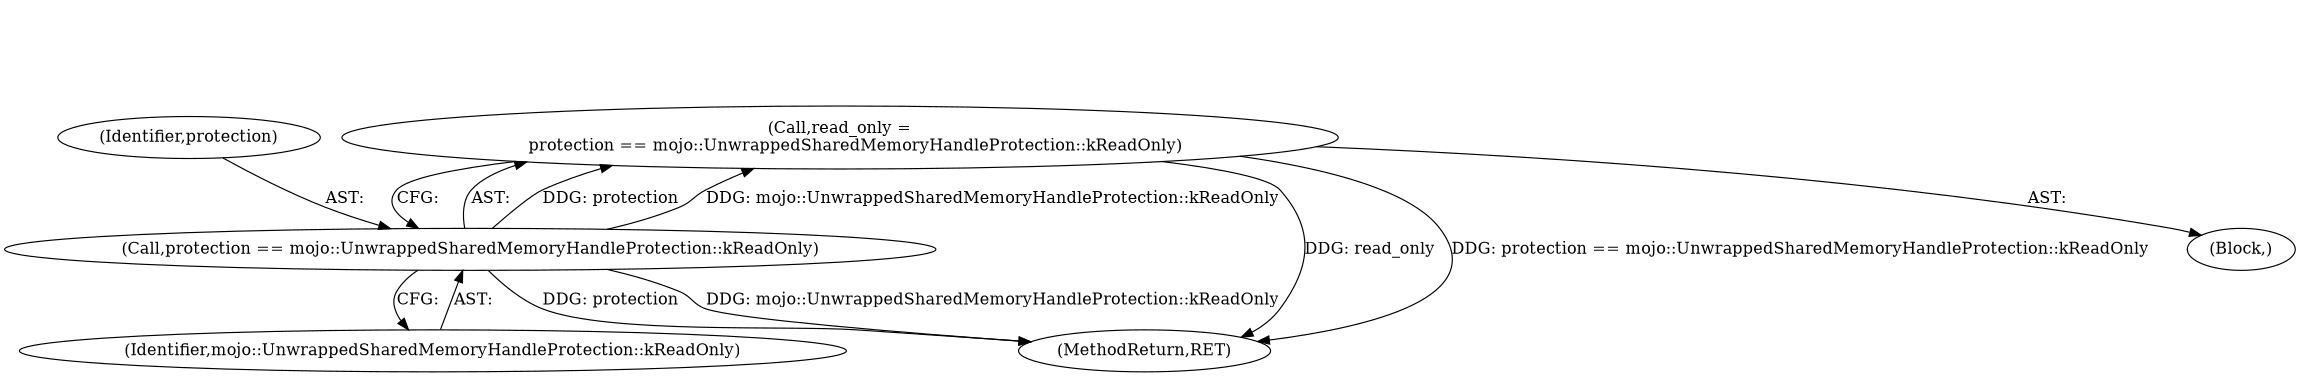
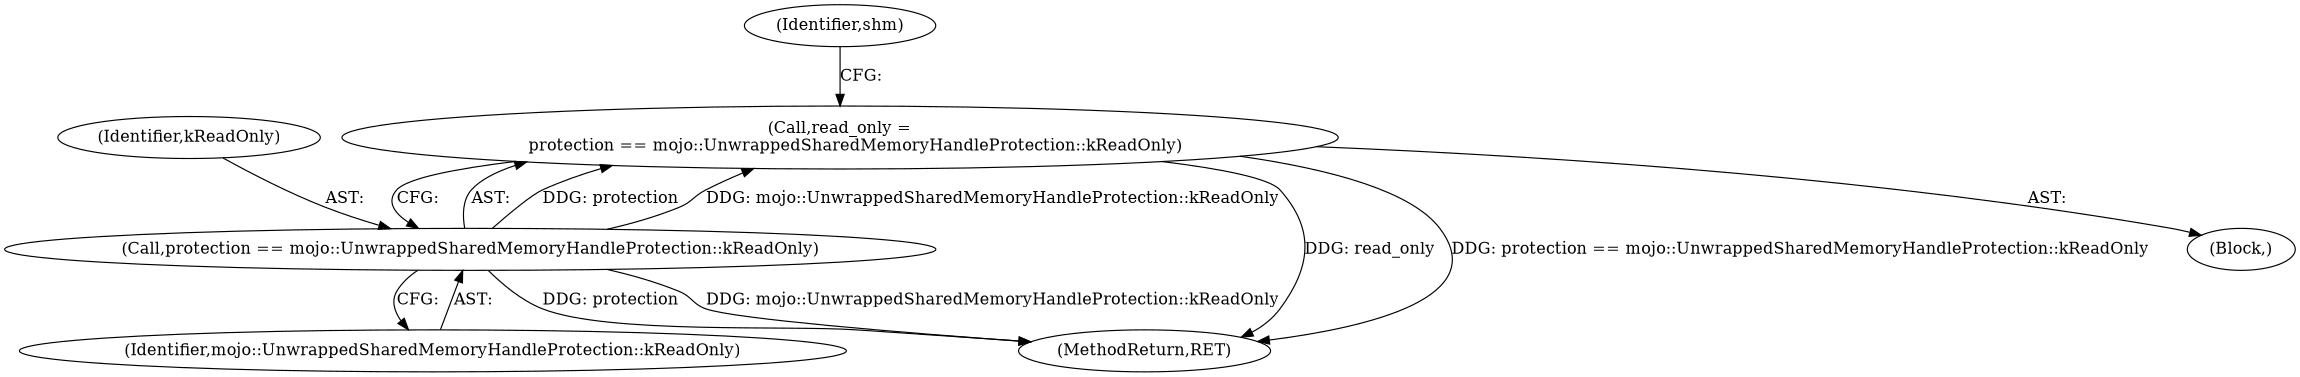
node "(Identifier,shm)": added
node "(Identifier,protection)": label "(Identifier,protection)" -> "(Identifier,kReadOnly)"
